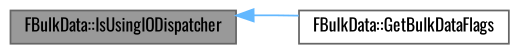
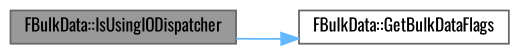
edge "FBulkData::GetBulkDataFlags" -> "FBulkData::IsUsingIODispatcher": reversed
